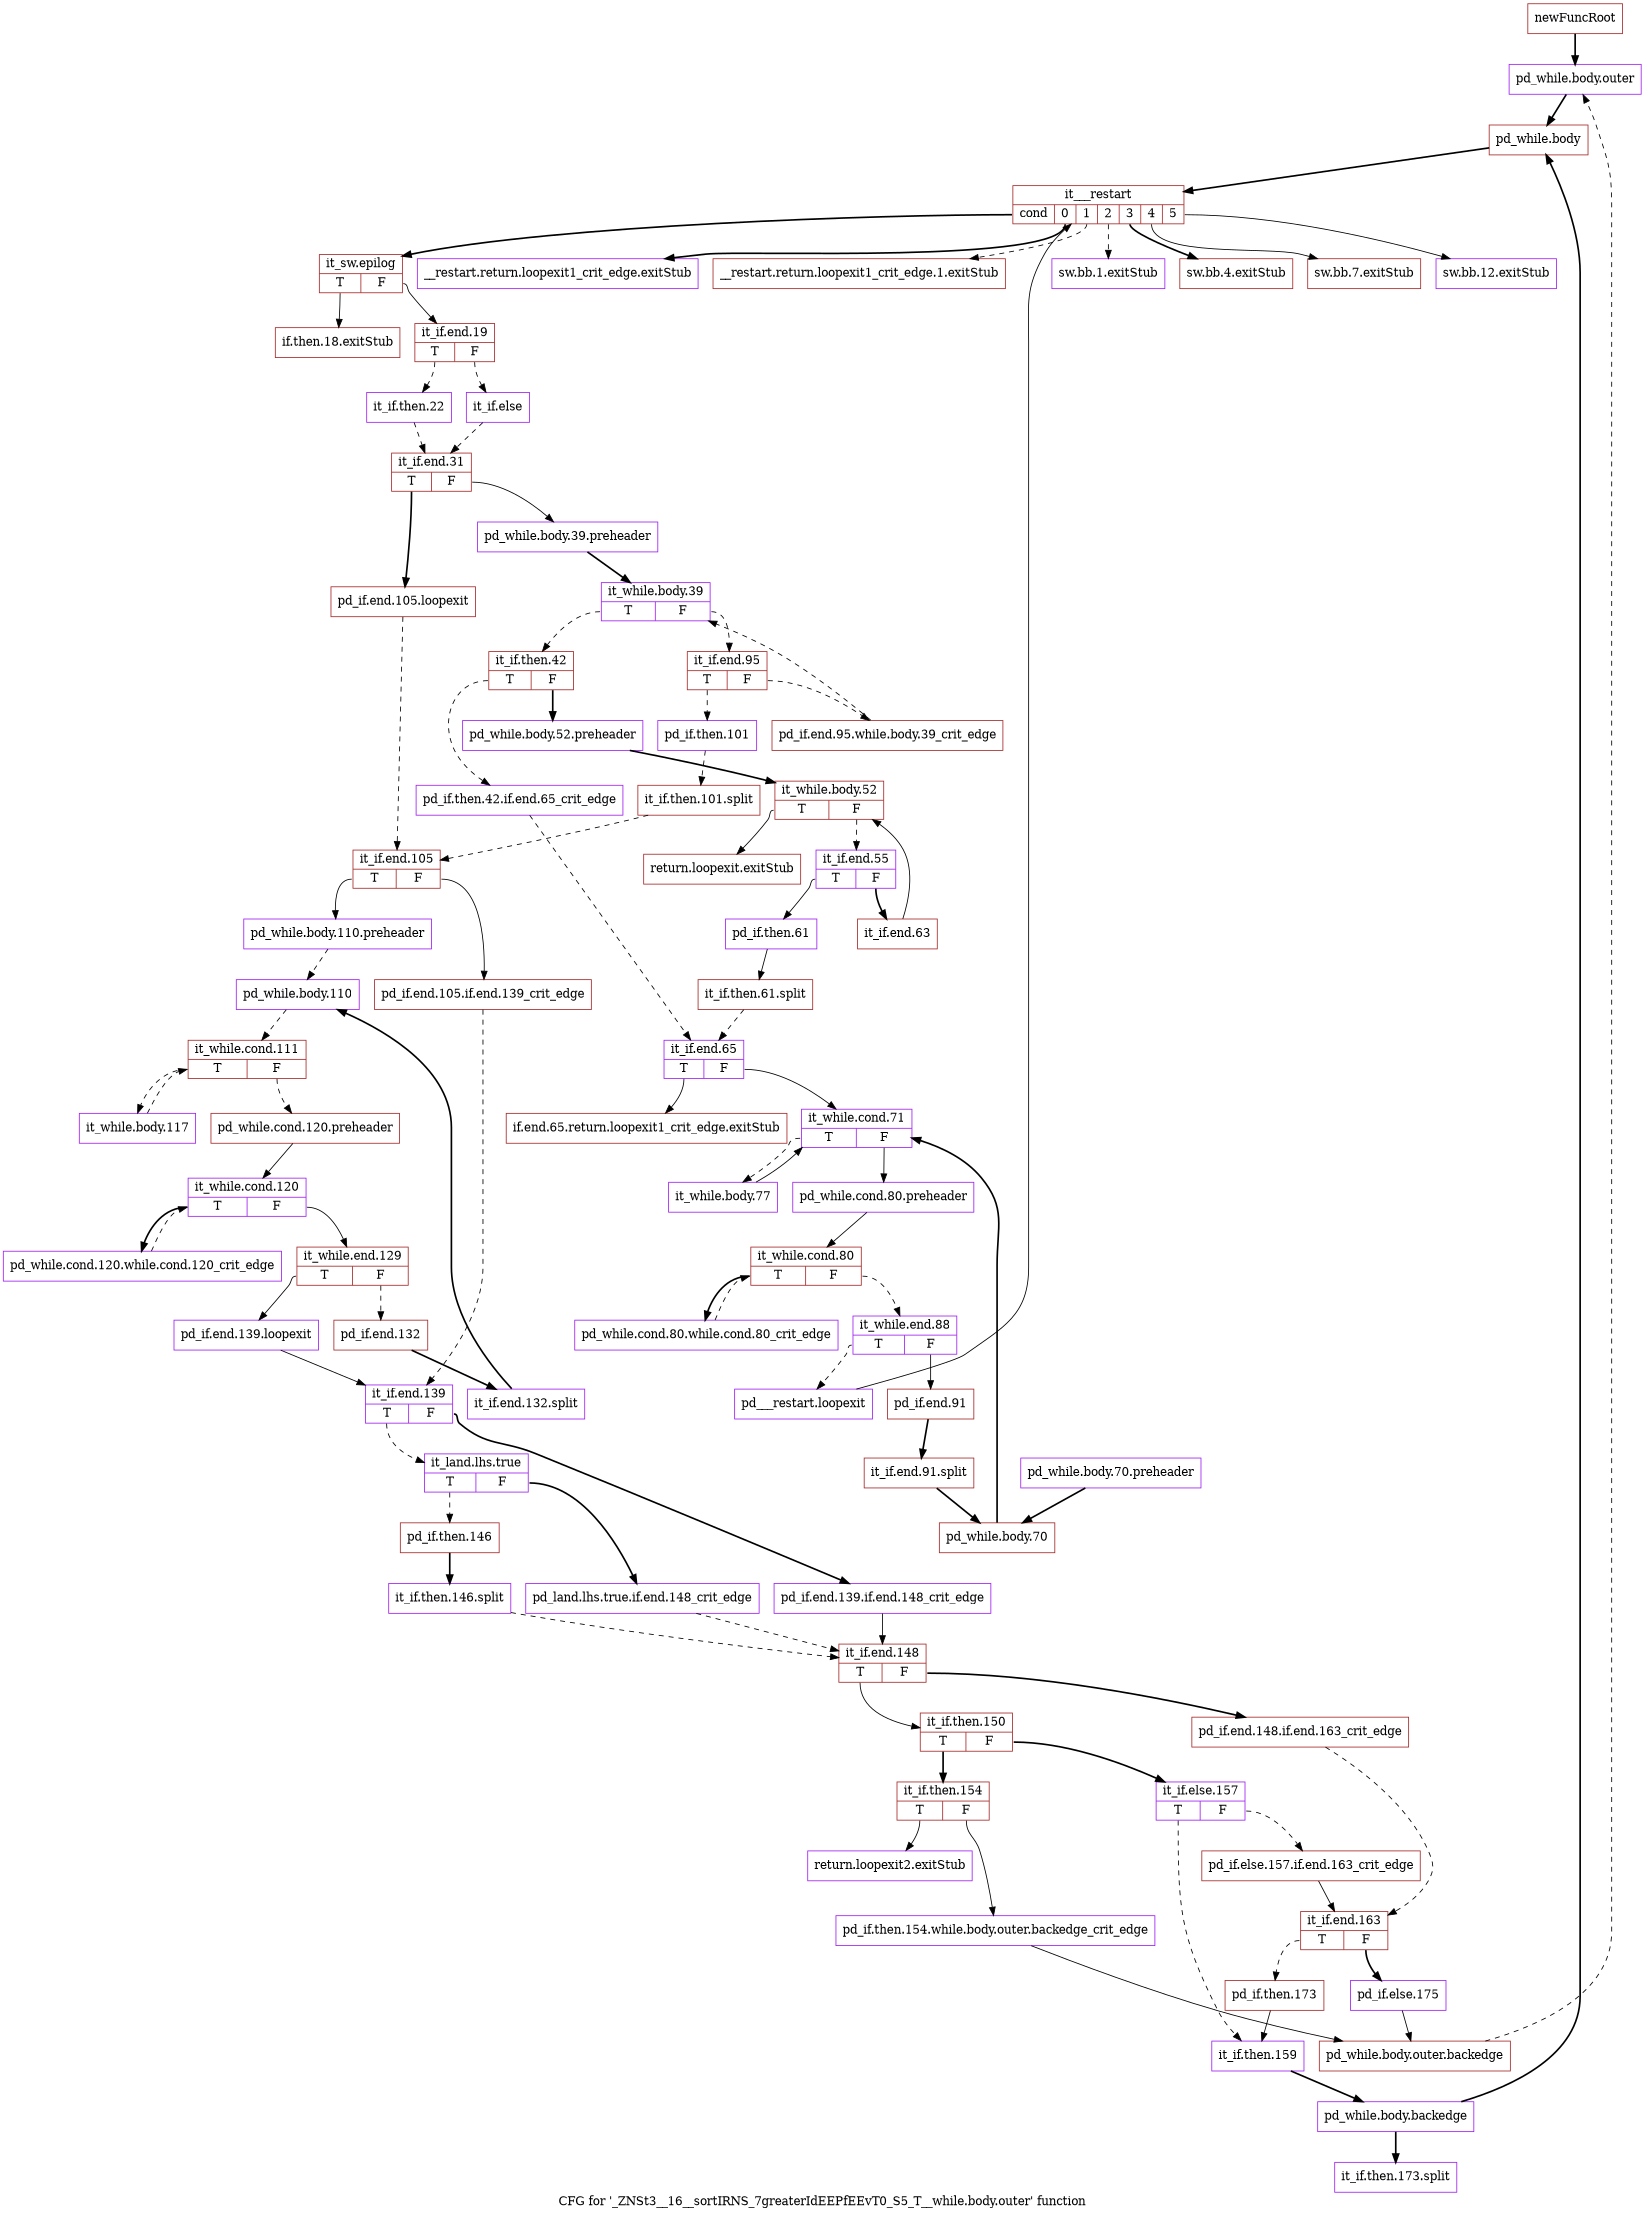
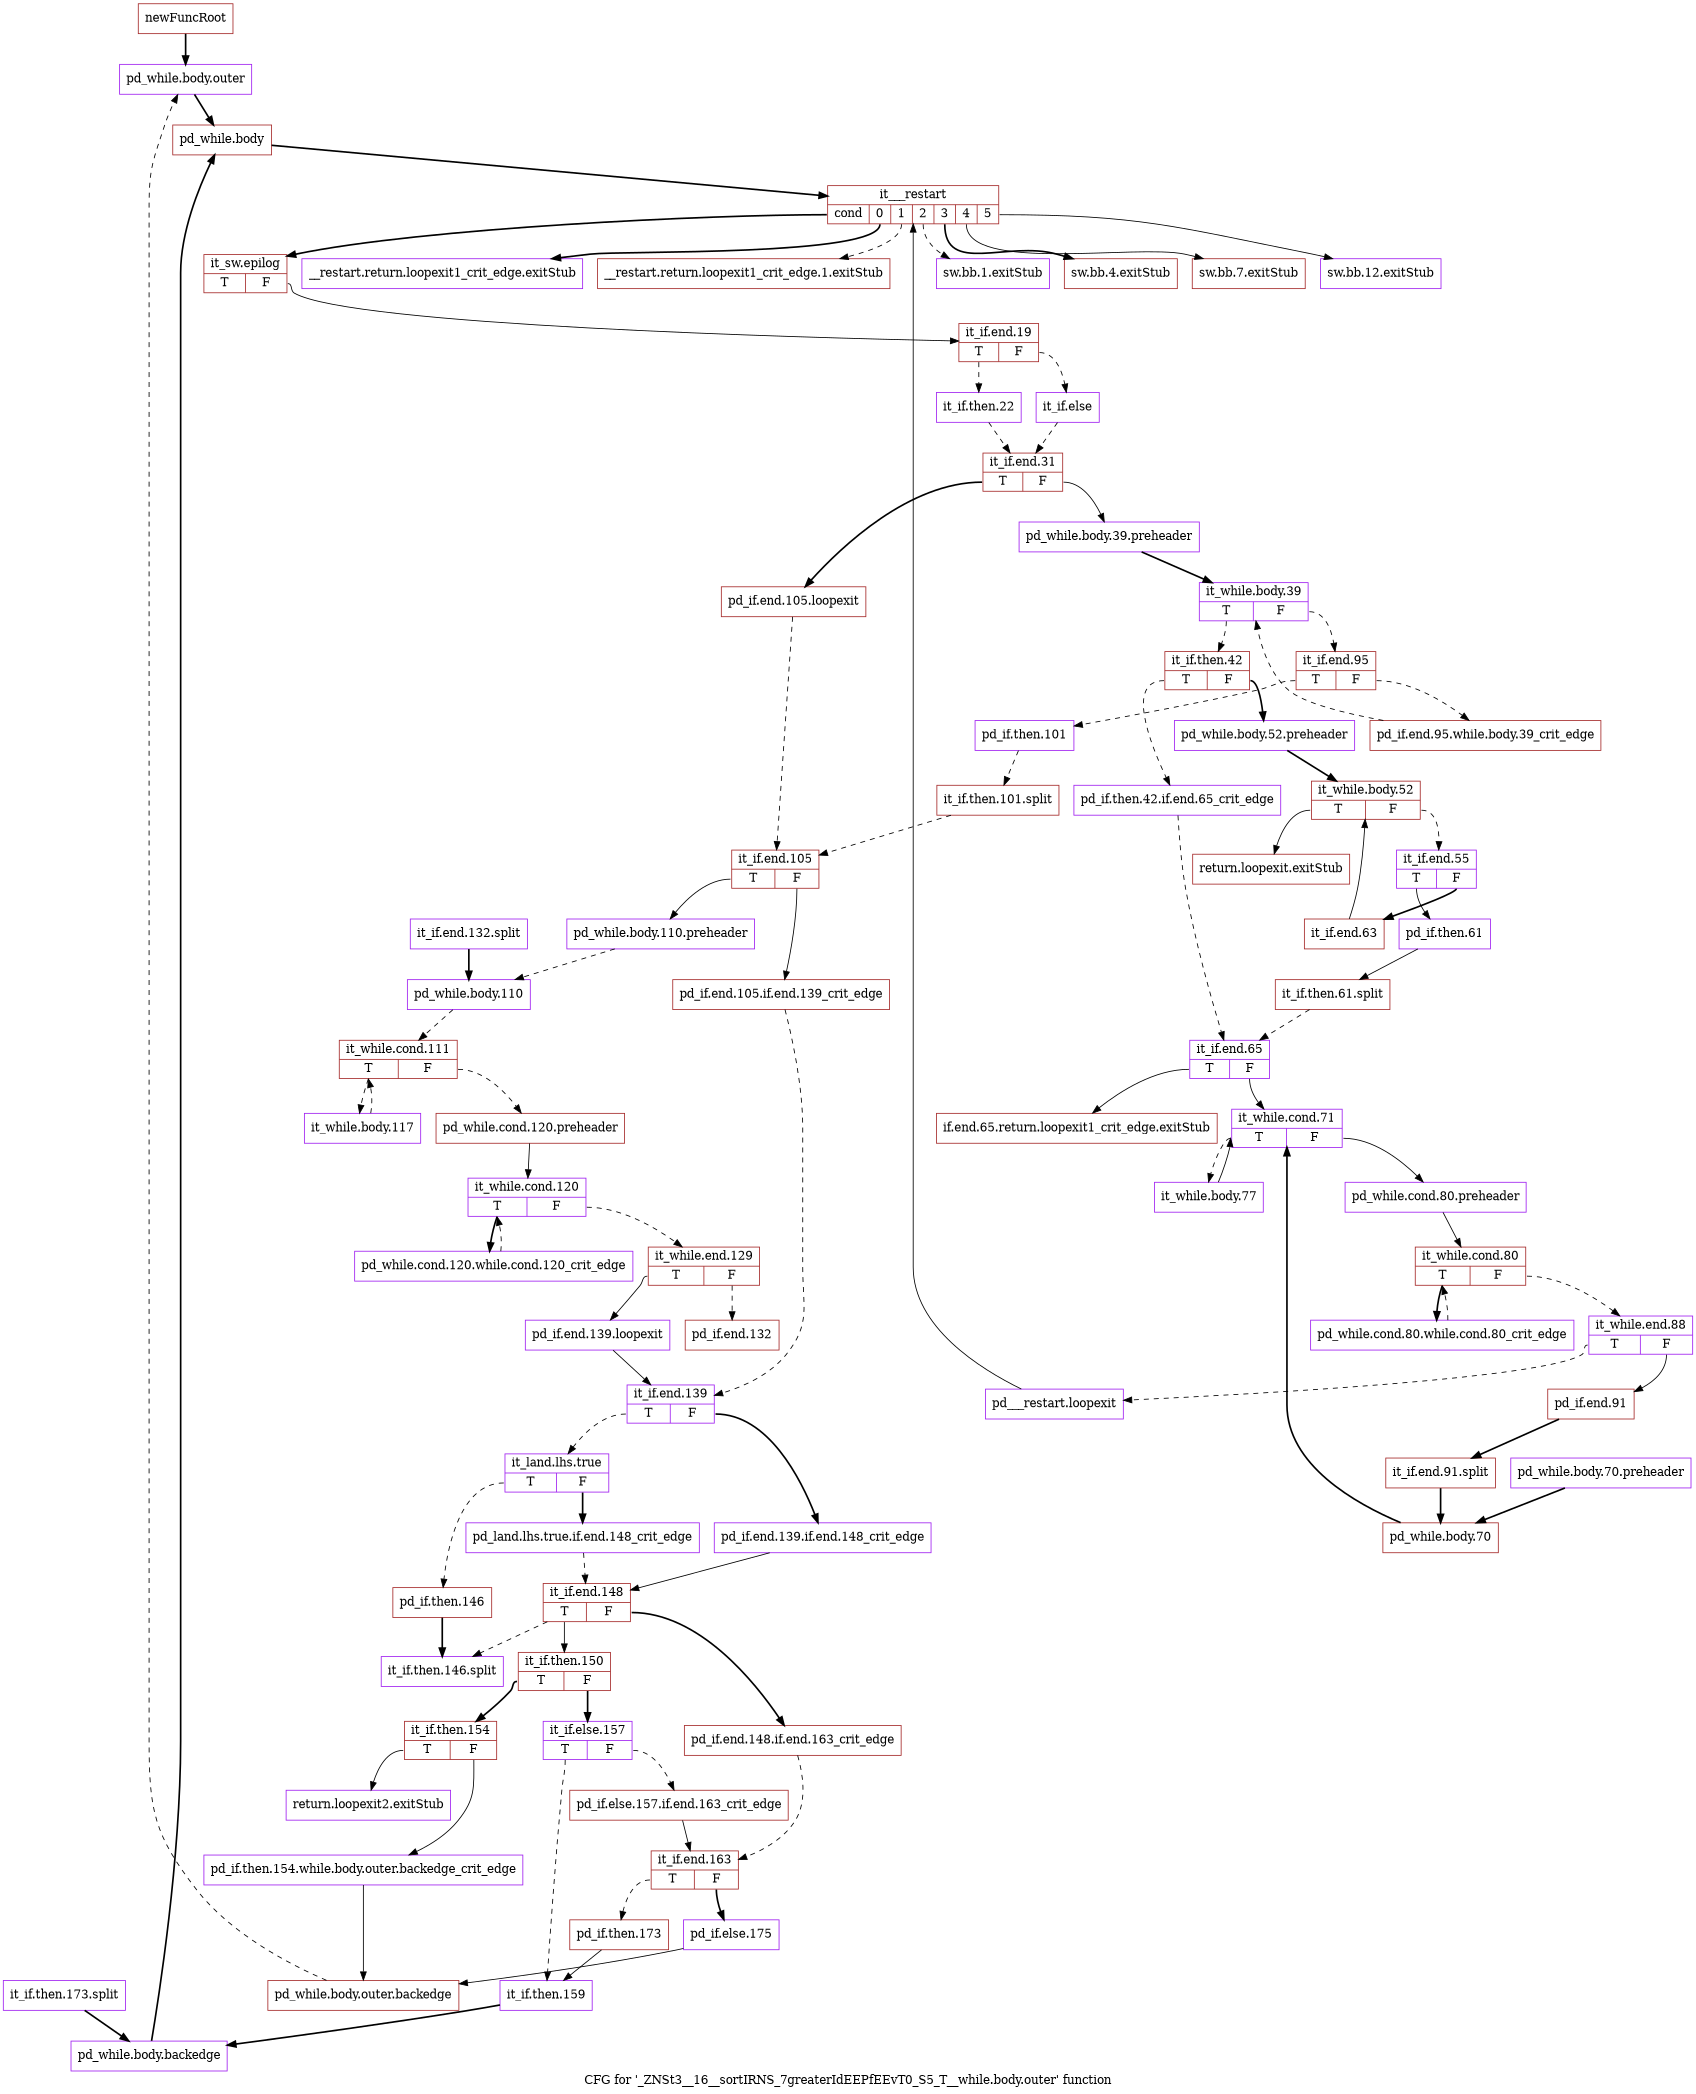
node "if.then.18.exitStub": removed
edge "it_while.cond.120" -> "it_while.end.129": style solid -> dashed
edge "pd_if.end.132" -> "it_if.end.132.split": removed
edge "it_if.then.146.split" -> "it_if.end.148": reversed
edge "pd_while.body.backedge" -> "it_if.then.173.split": reversed
